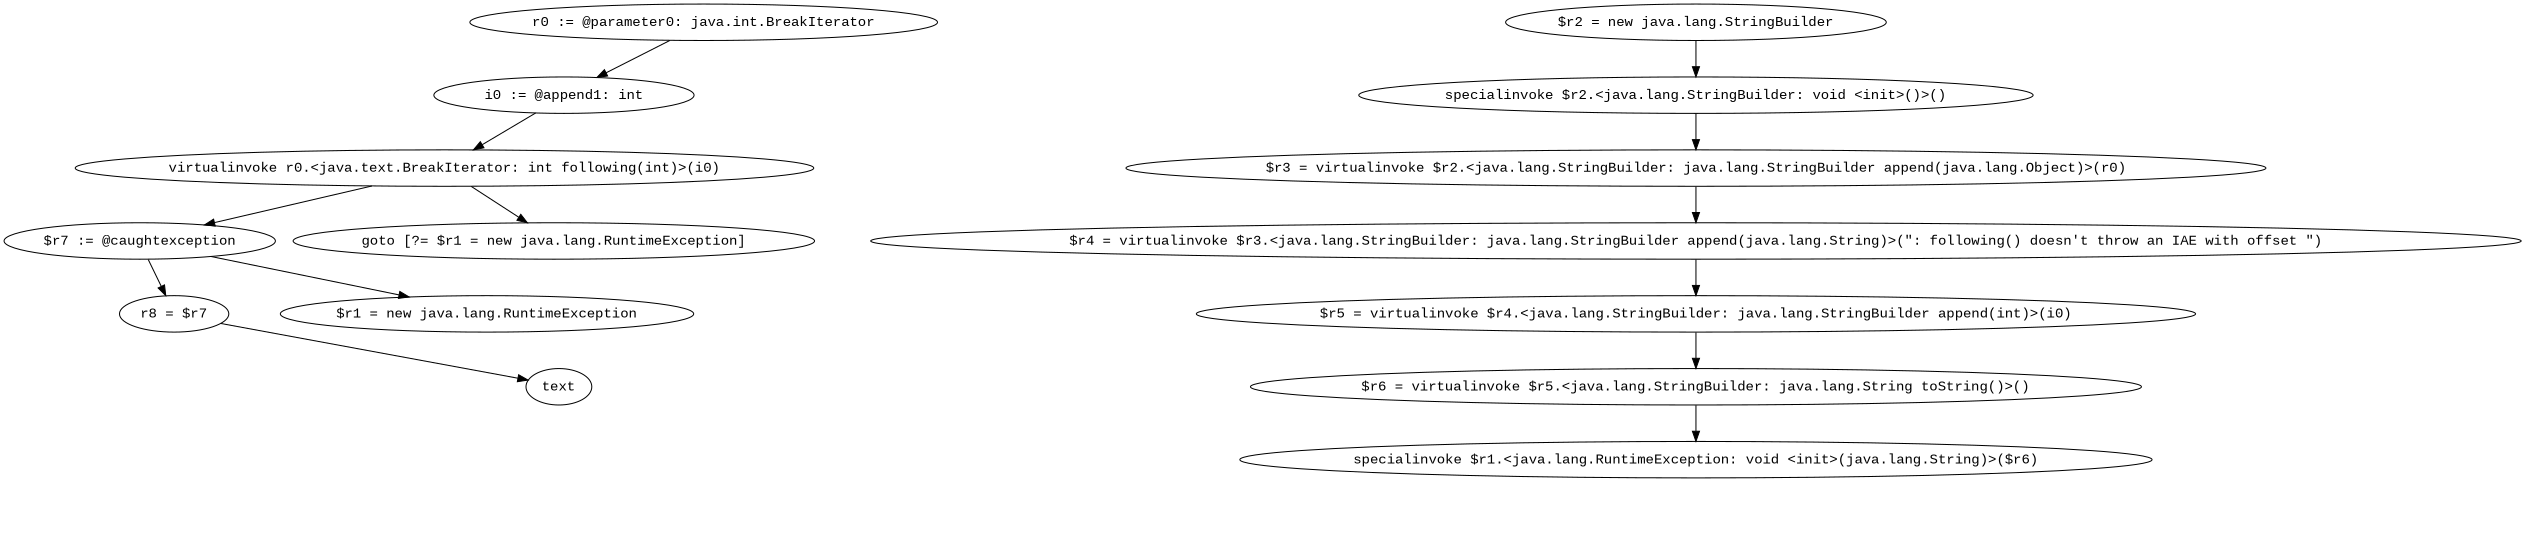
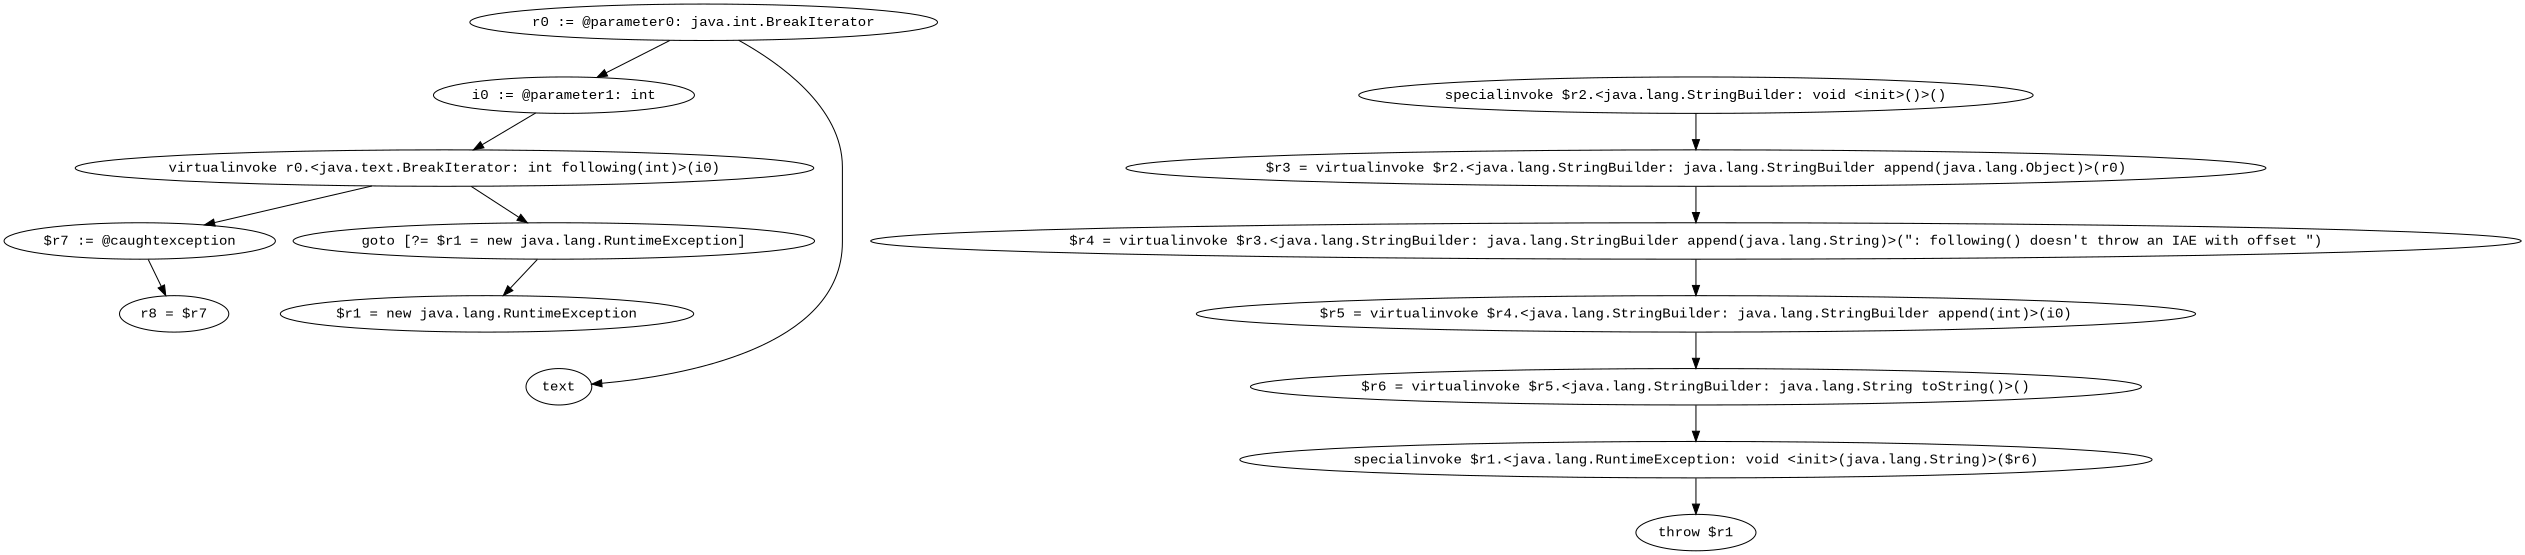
node "$r2 = new java.lang.StringBuilder": removed
node "i0 := @append1: int": label "i0 := @append1: int" -> "i0 := @parameter1: int"
edge "$r7 := @caughtexception" -> "$r1 = new java.lang.RuntimeException": now "goto [?= $r1 = new java.lang.RuntimeException]" -> "$r1 = new java.lang.RuntimeException"
edge "r8 = $r7" -> "text": now "r0 := @parameter0: java.int.BreakIterator" -> "text"
node "throw $r1": added
